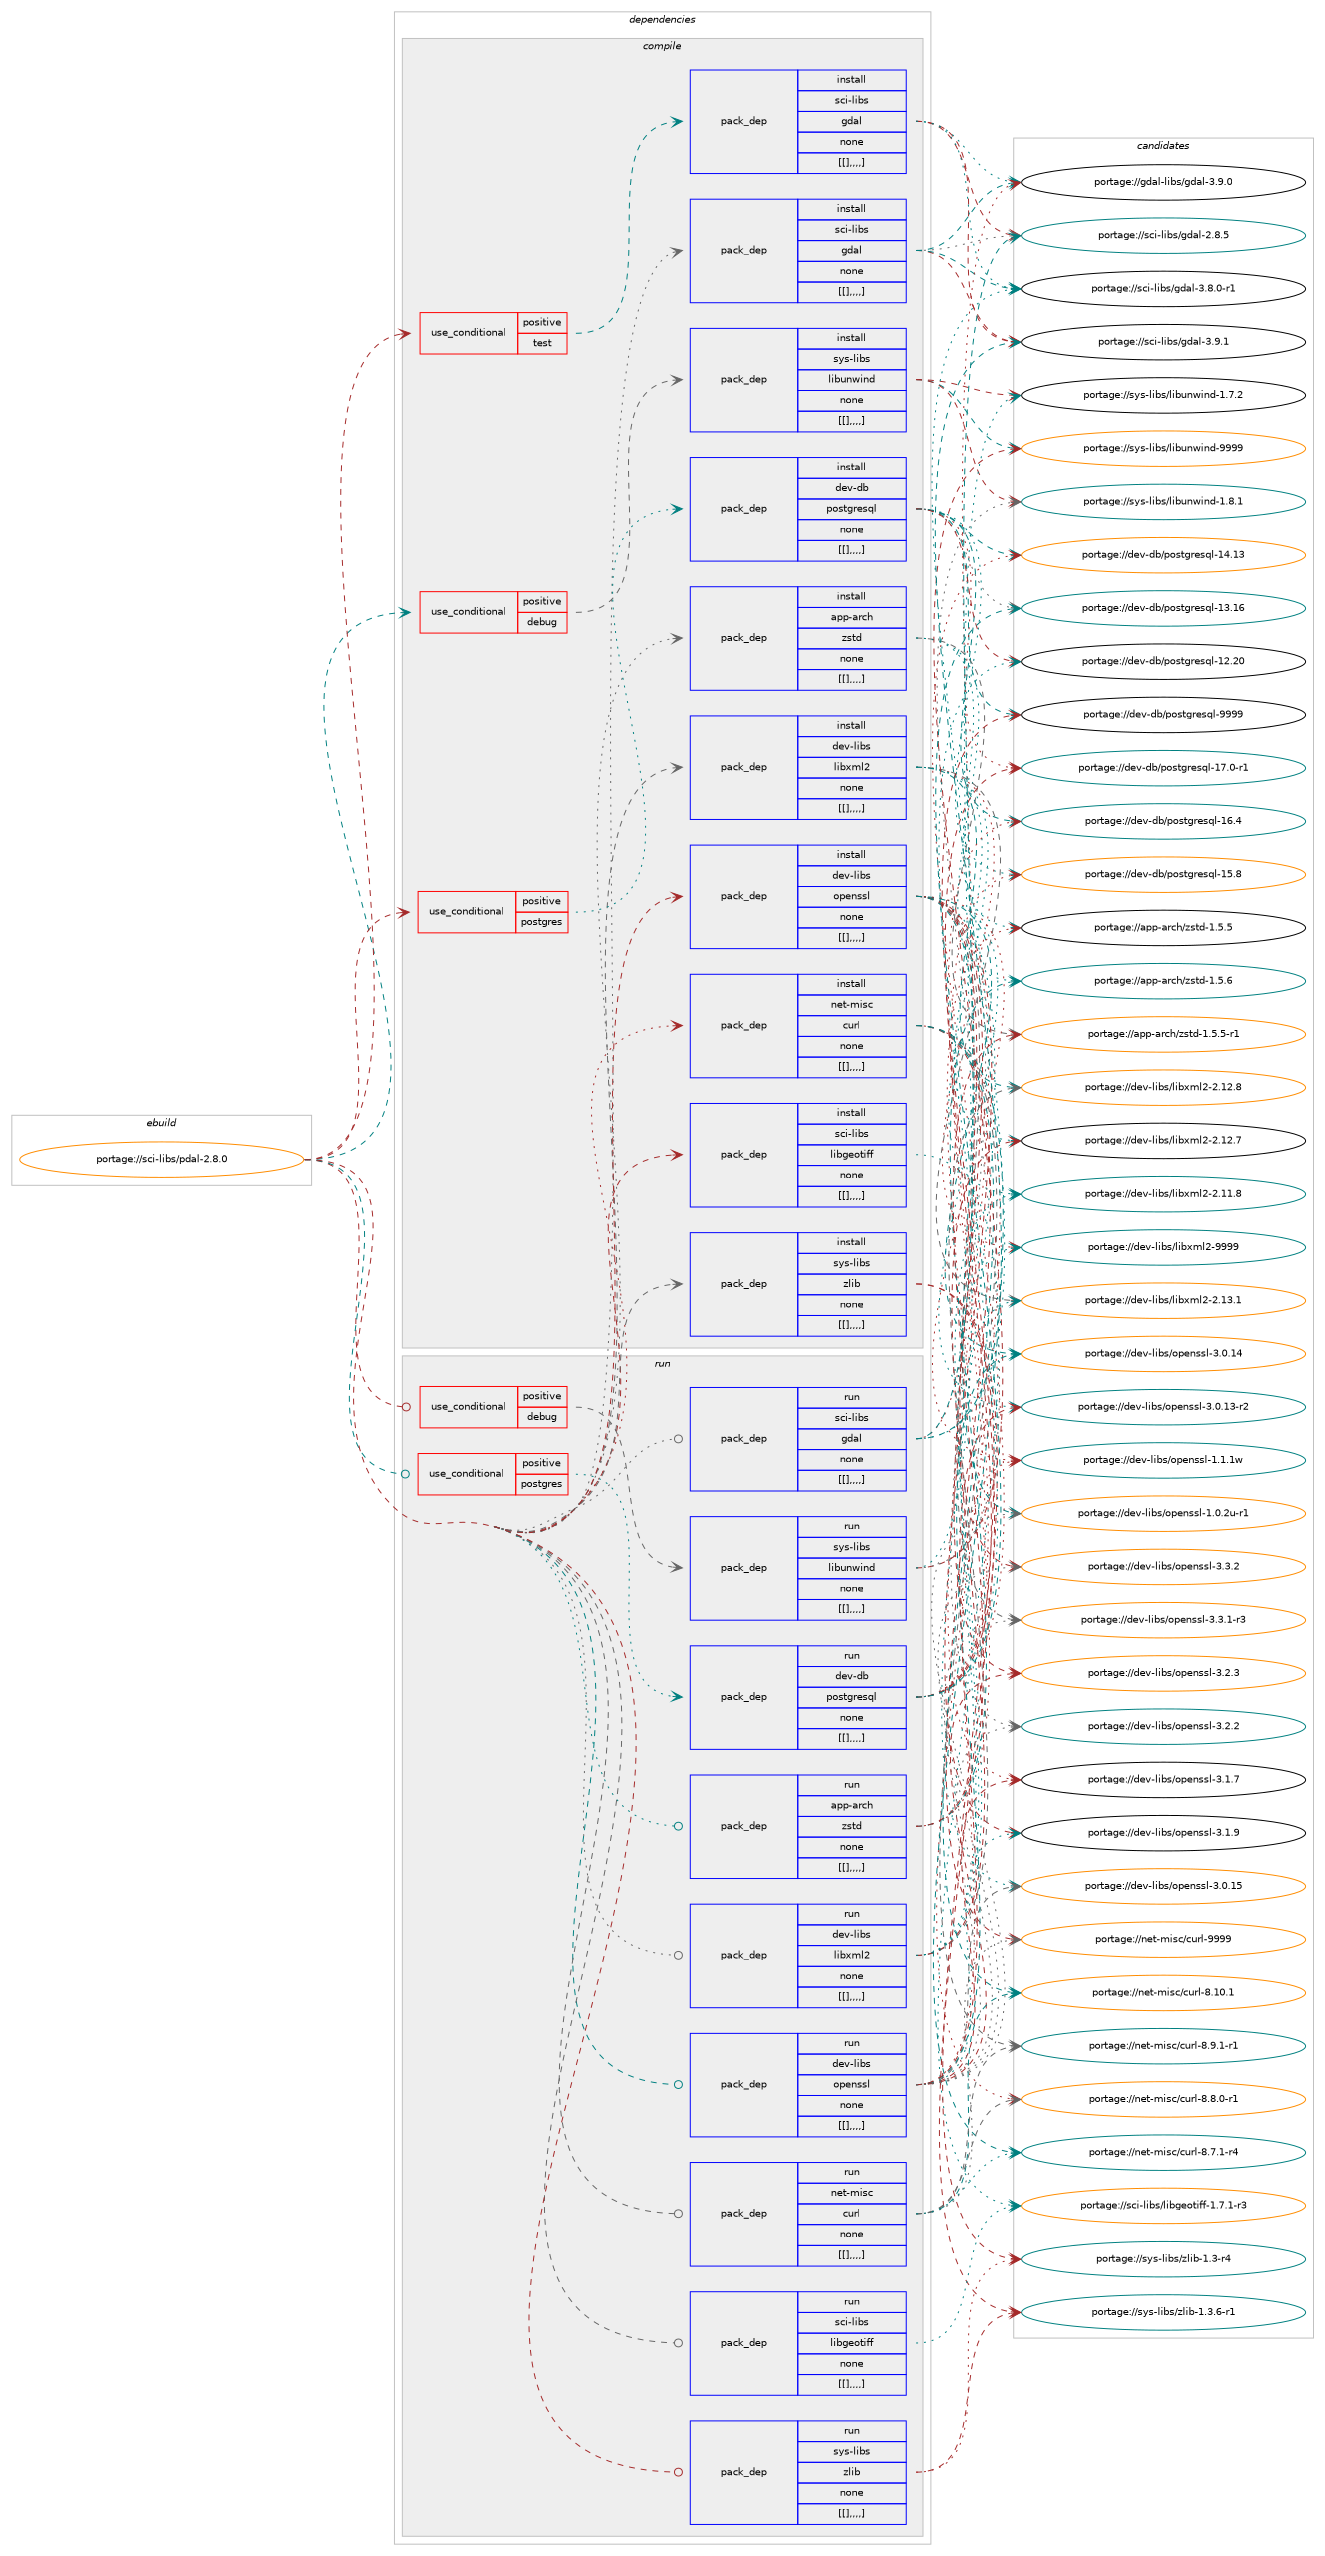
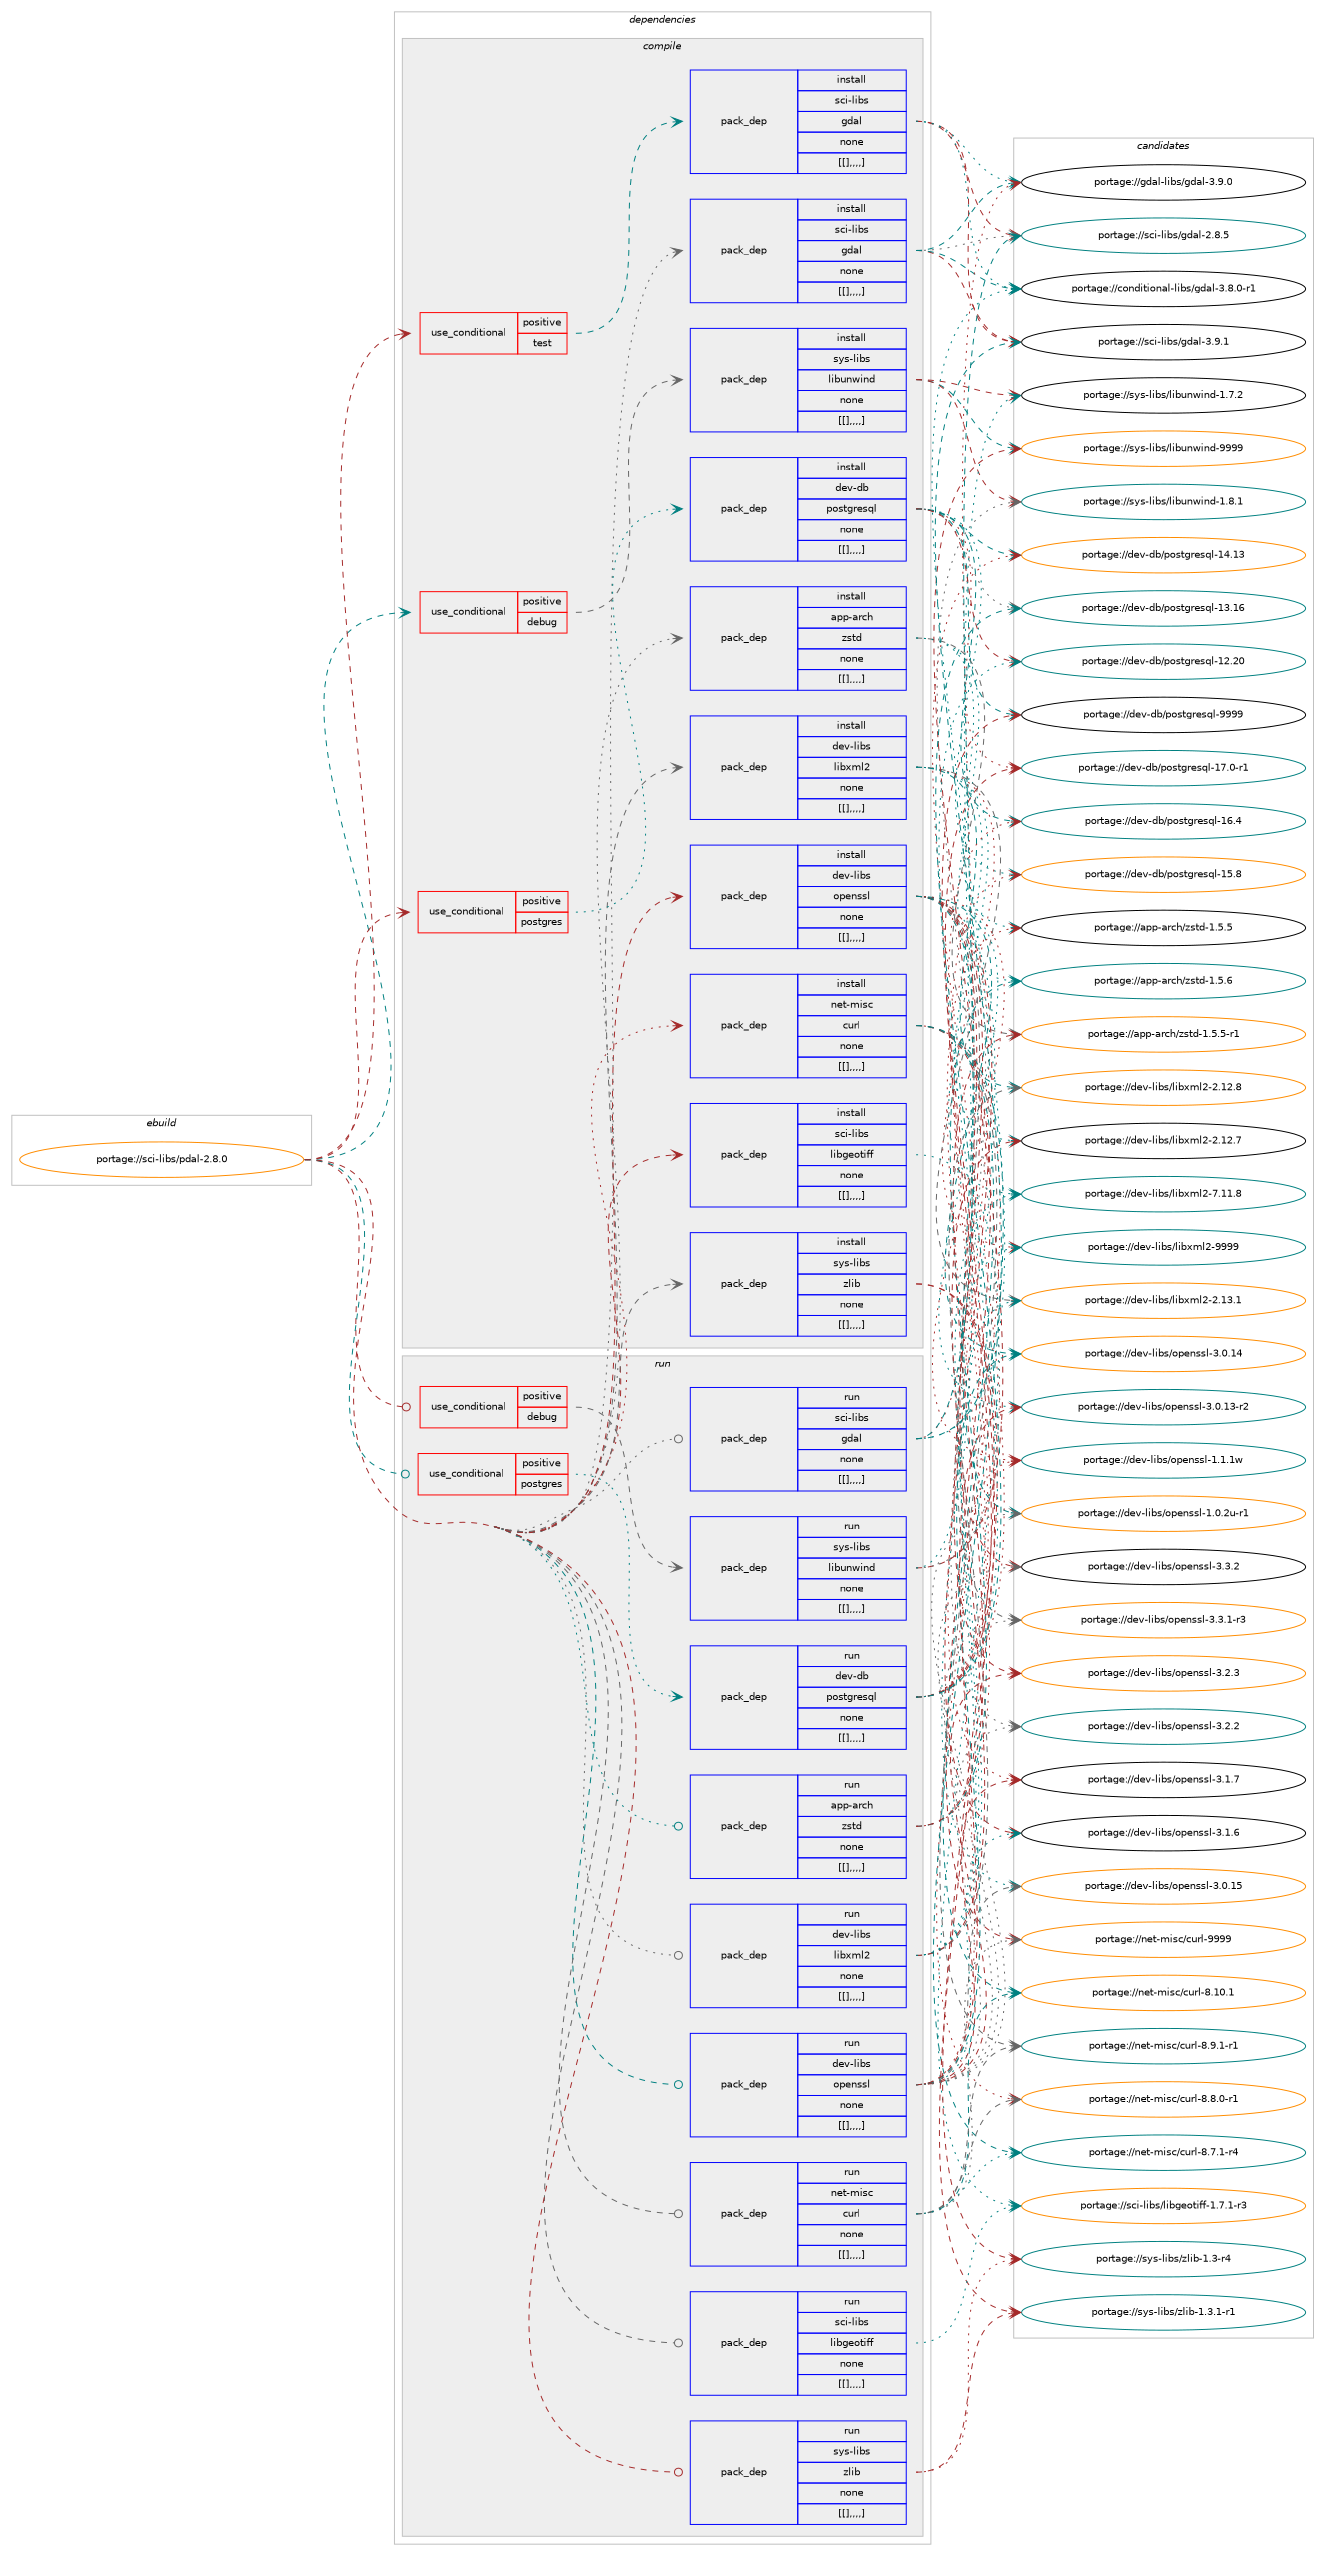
node "portage://sci-libs/gdal-3.8.0-r1": label "portage://sci-libs/gdal-3.8.0-r1" -> "portage://conditional-libs/gdal-3.8.0-r1"
node "portage://dev-db/postgresql-12.20": color black -> teal
node "portage://dev-libs/libxml2-2.11.8": label "portage://dev-libs/libxml2-2.11.8" -> "portage://dev-libs/libxml2-7.11.8"
node "portage://dev-libs/openssl-3.3.2": color darkorange -> black
node "portage://dev-libs/openssl-3.1.9": label "portage://dev-libs/openssl-3.1.9" -> "portage://dev-libs/openssl-3.1.6"
node "portage://sys-libs/zlib-1.3.6-r1": label "portage://sys-libs/zlib-1.3.6-r1" -> "portage://sys-libs/zlib-1.3.1-r1"
